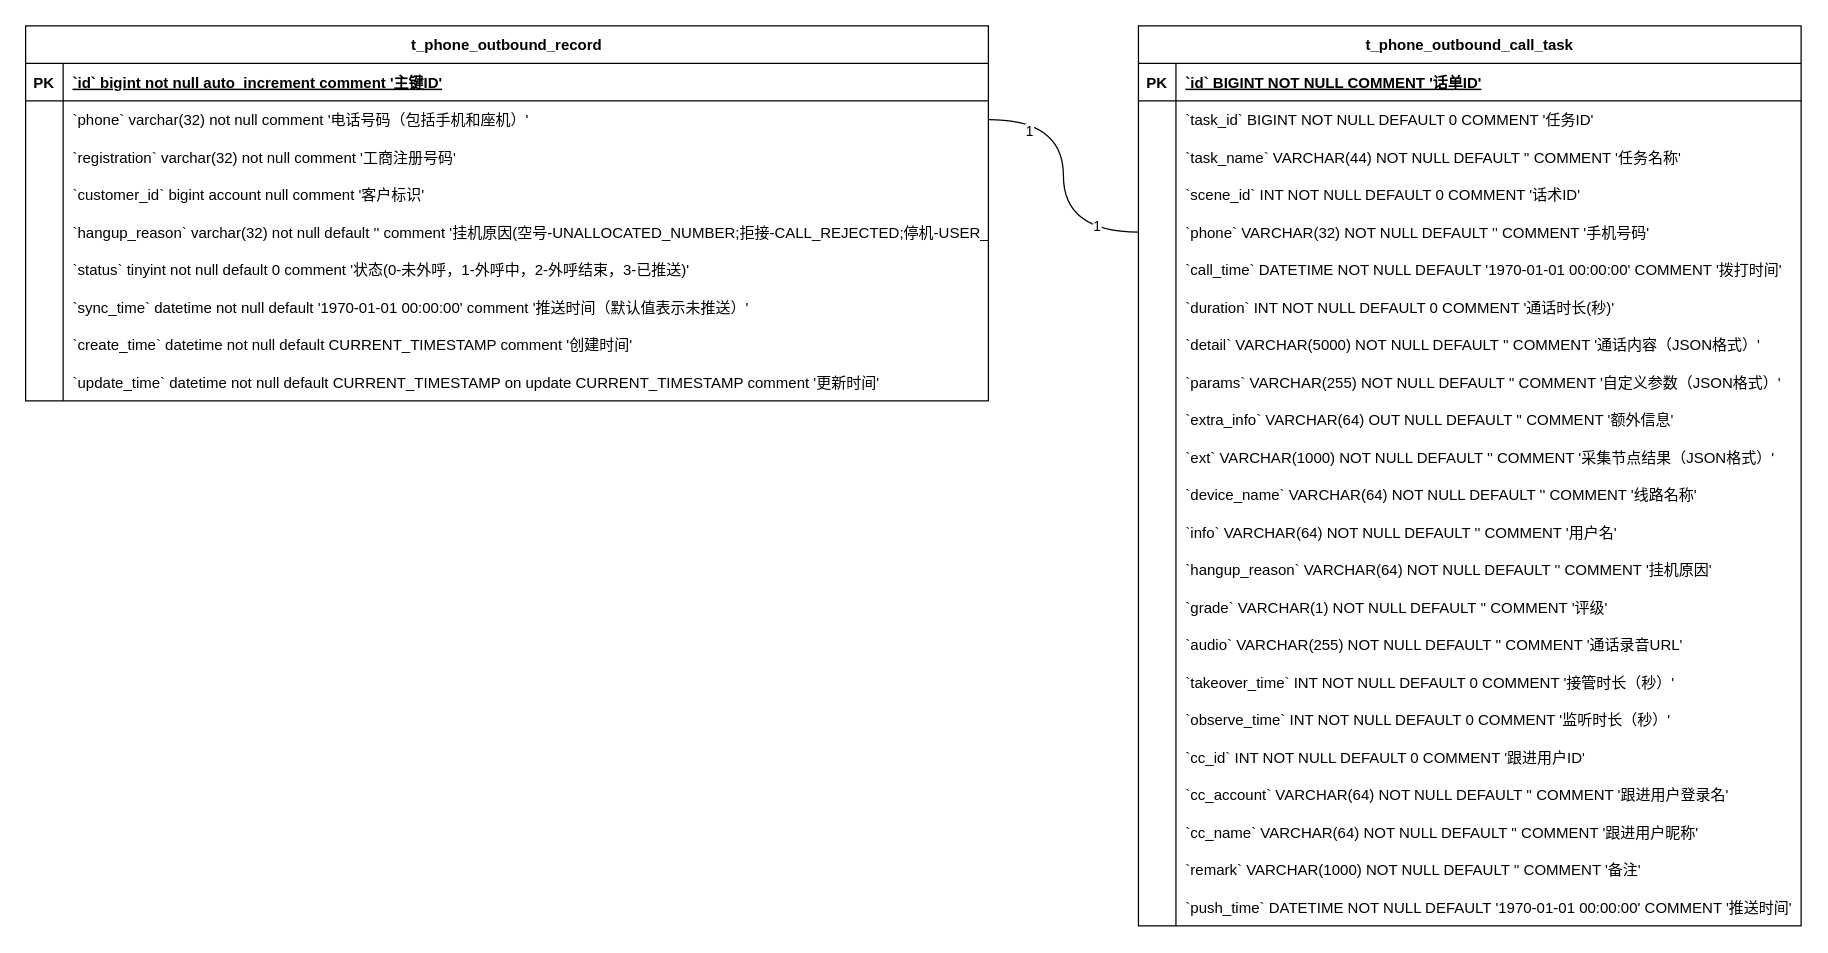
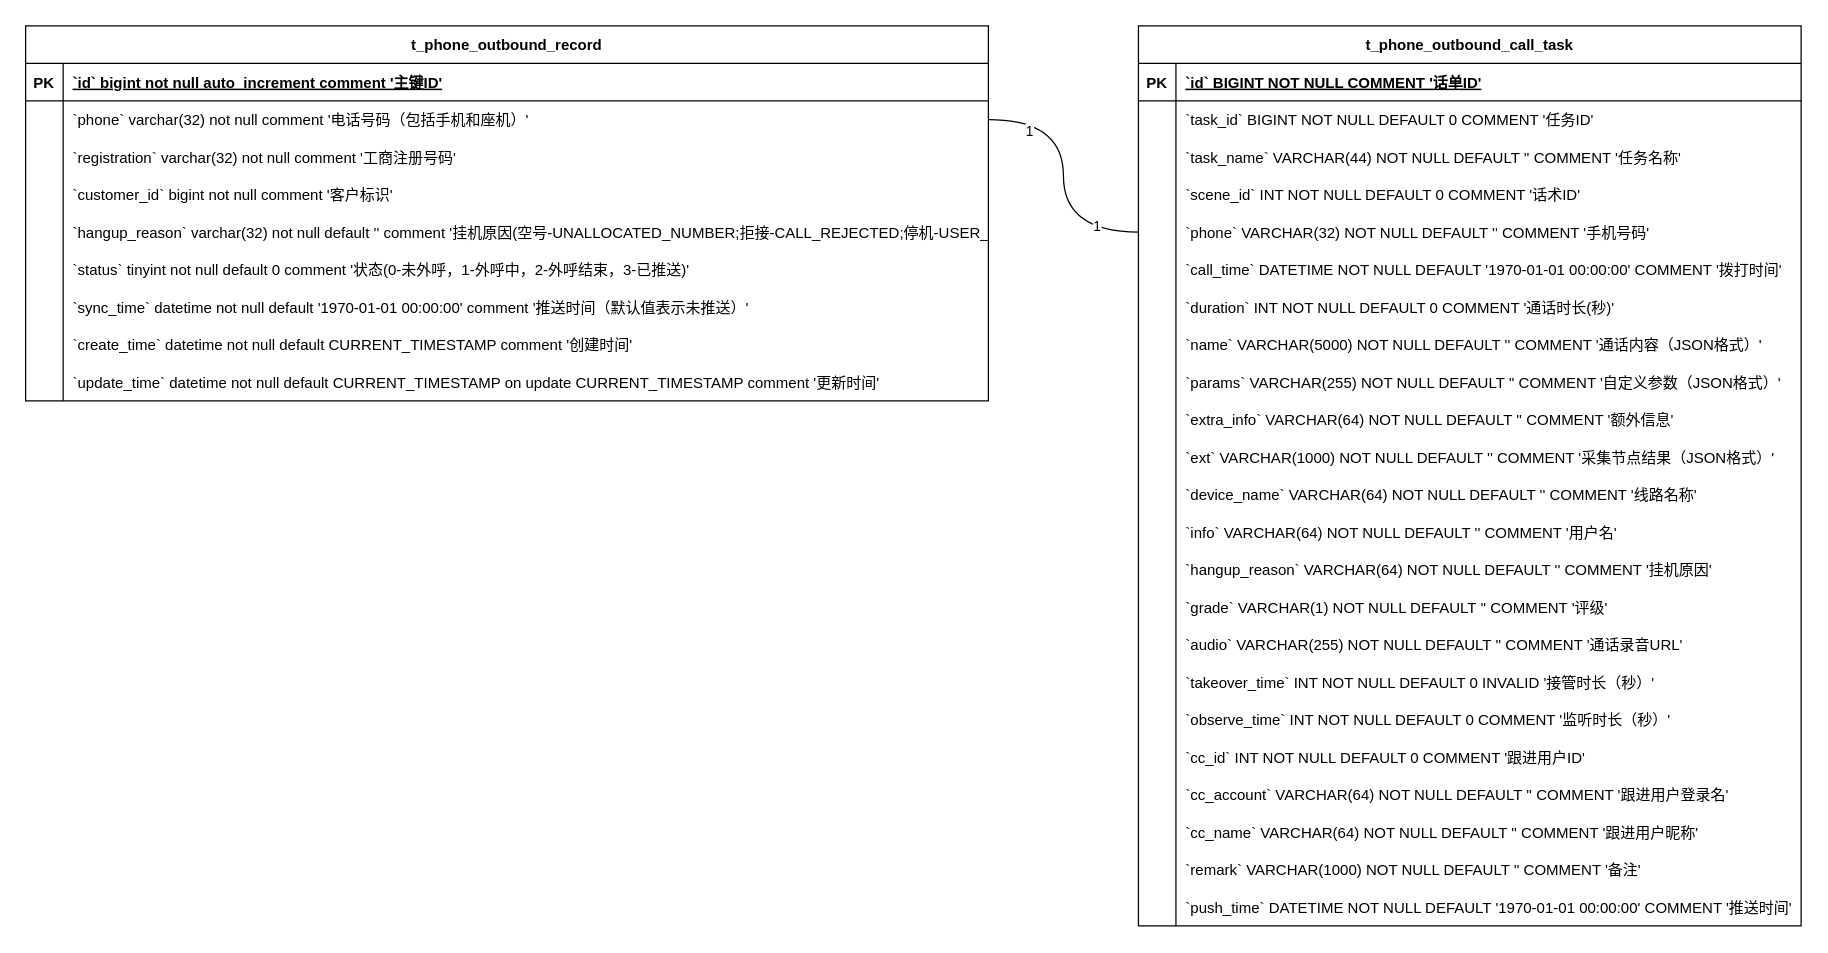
node "`customer_id` bigint account null comment '客户标识'": label "`customer_id` bigint account null comment '客户标识'" -> "`customer_id` bigint not null comment '客户标识'"
node "`detail` VARCHAR(5000) NOT NULL DEFAULT '' COMMENT '通话内容（JSON格式）'": label "`detail` VARCHAR(5000) NOT NULL DEFAULT '' COMMENT '通话内容（JSON格式）'" -> "`name` VARCHAR(5000) NOT NULL DEFAULT '' COMMENT '通话内容（JSON格式）'"
node "`extra_info` VARCHAR(64) OUT NULL DEFAULT '' COMMENT '额外信息'": label "`extra_info` VARCHAR(64) OUT NULL DEFAULT '' COMMENT '额外信息'" -> "`extra_info` VARCHAR(64) NOT NULL DEFAULT '' COMMENT '额外信息'"
node "`takeover_time` INT NOT NULL DEFAULT 0 COMMENT '接管时长（秒）'": label "`takeover_time` INT NOT NULL DEFAULT 0 COMMENT '接管时长（秒）'" -> "`takeover_time` INT NOT NULL DEFAULT 0 INVALID '接管时长（秒）'"
